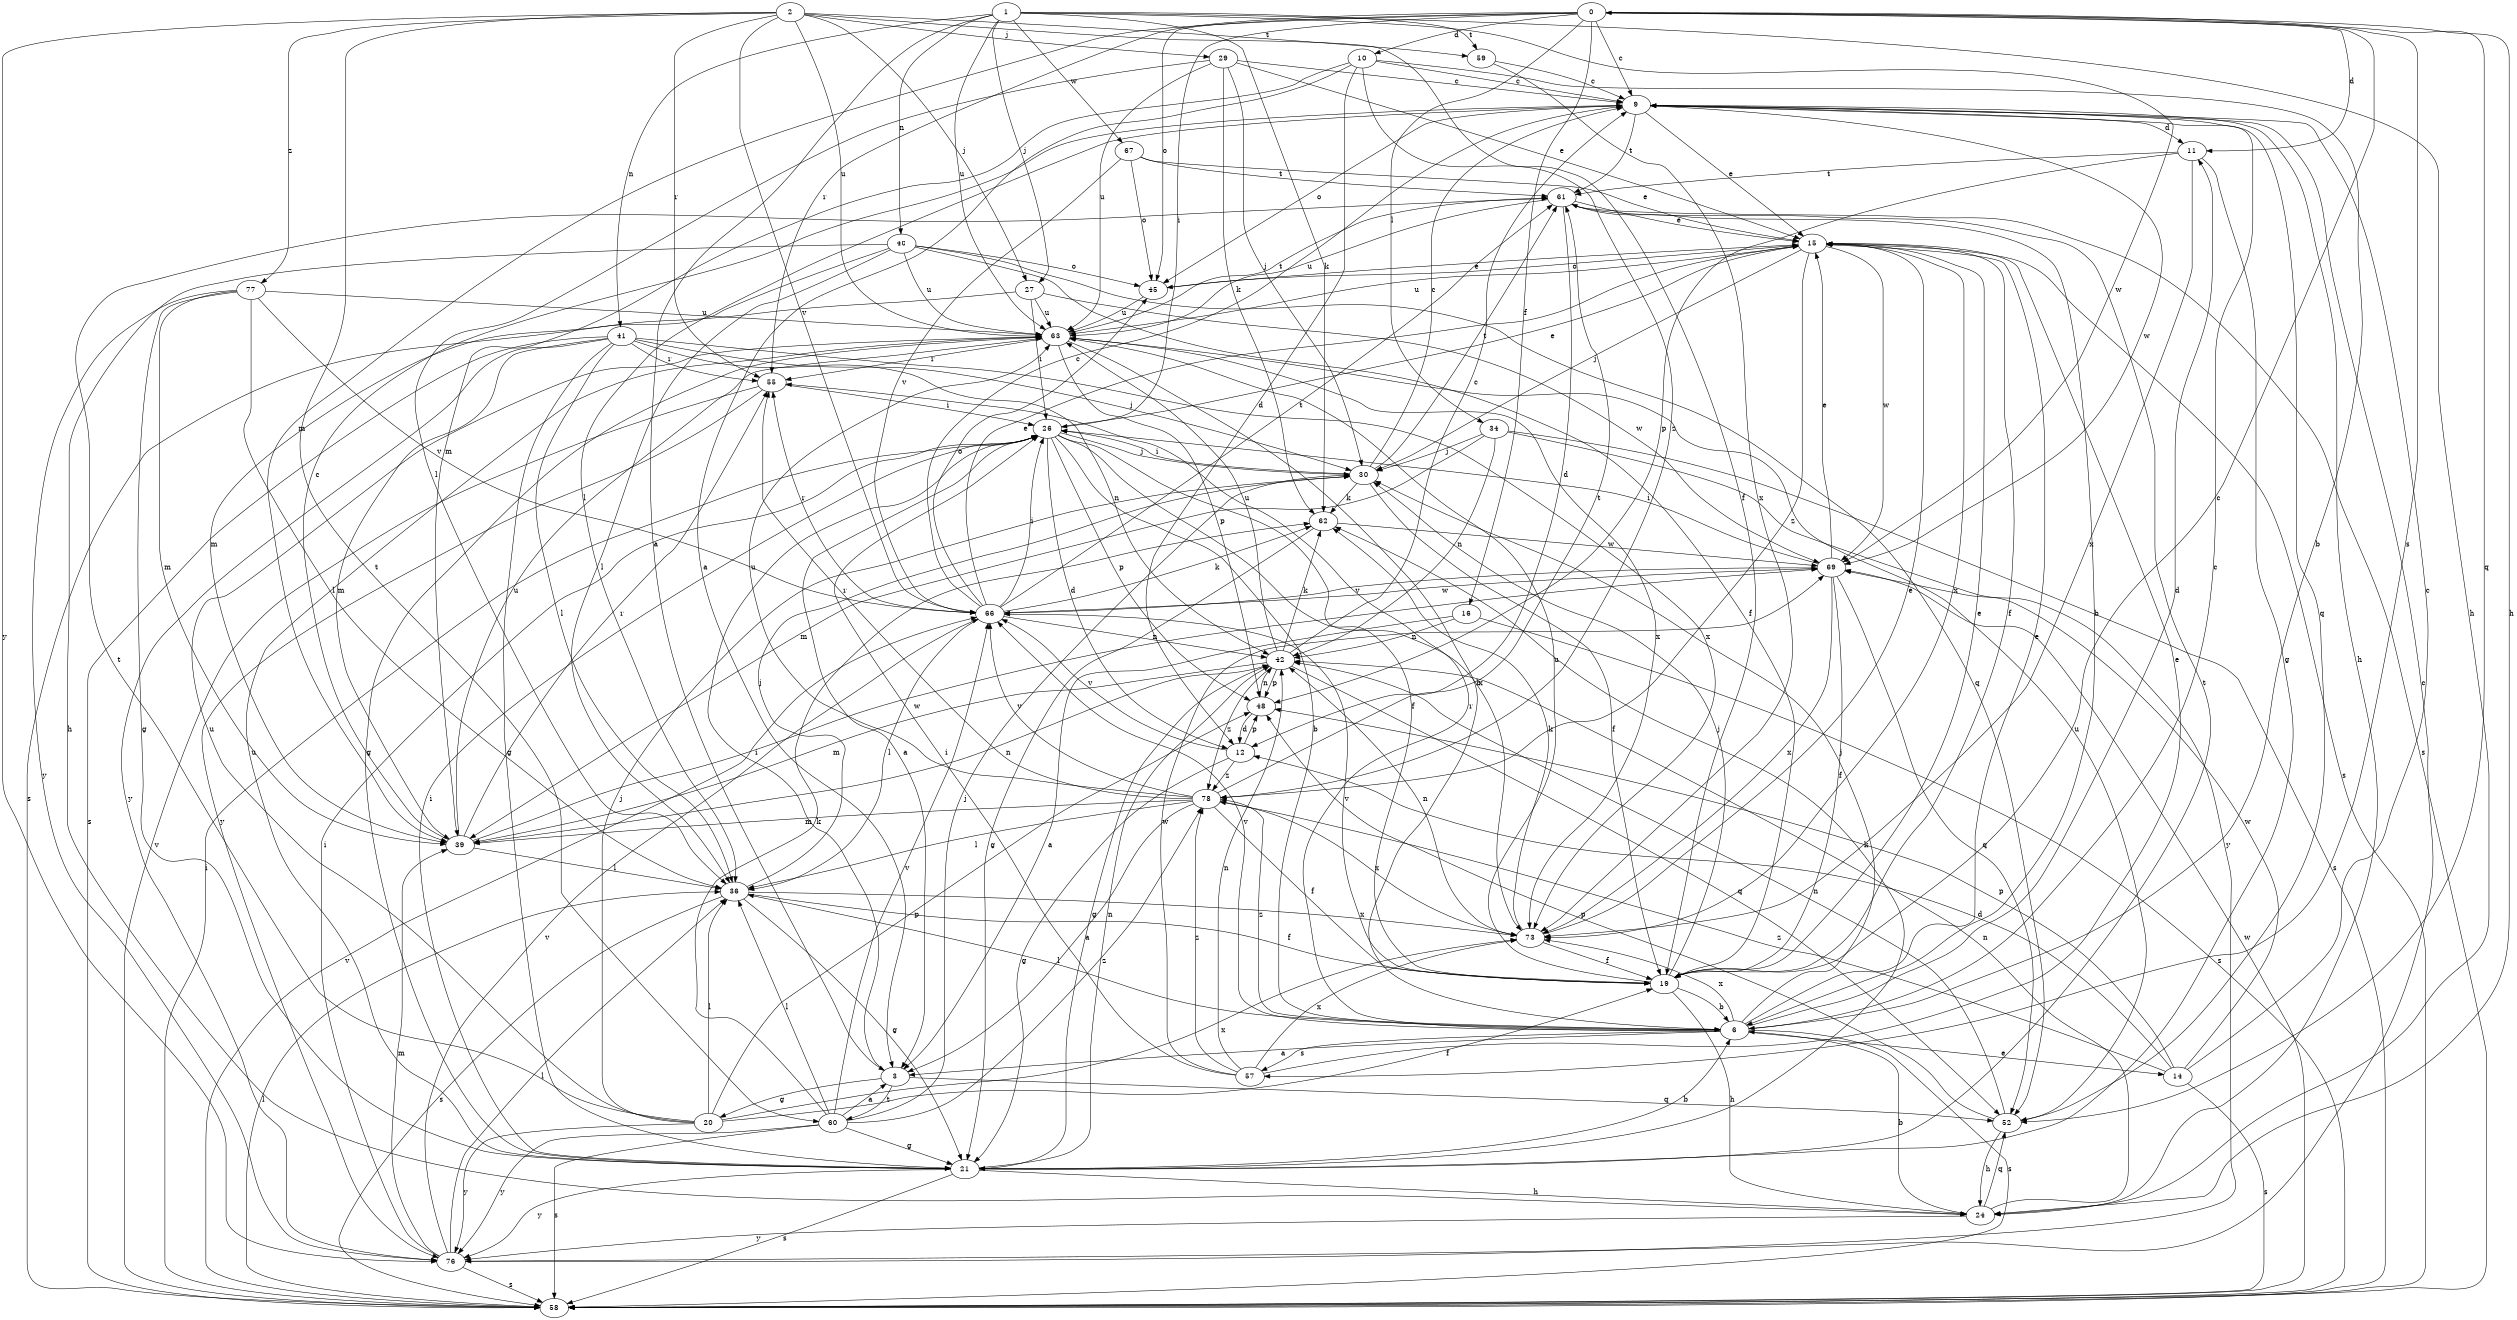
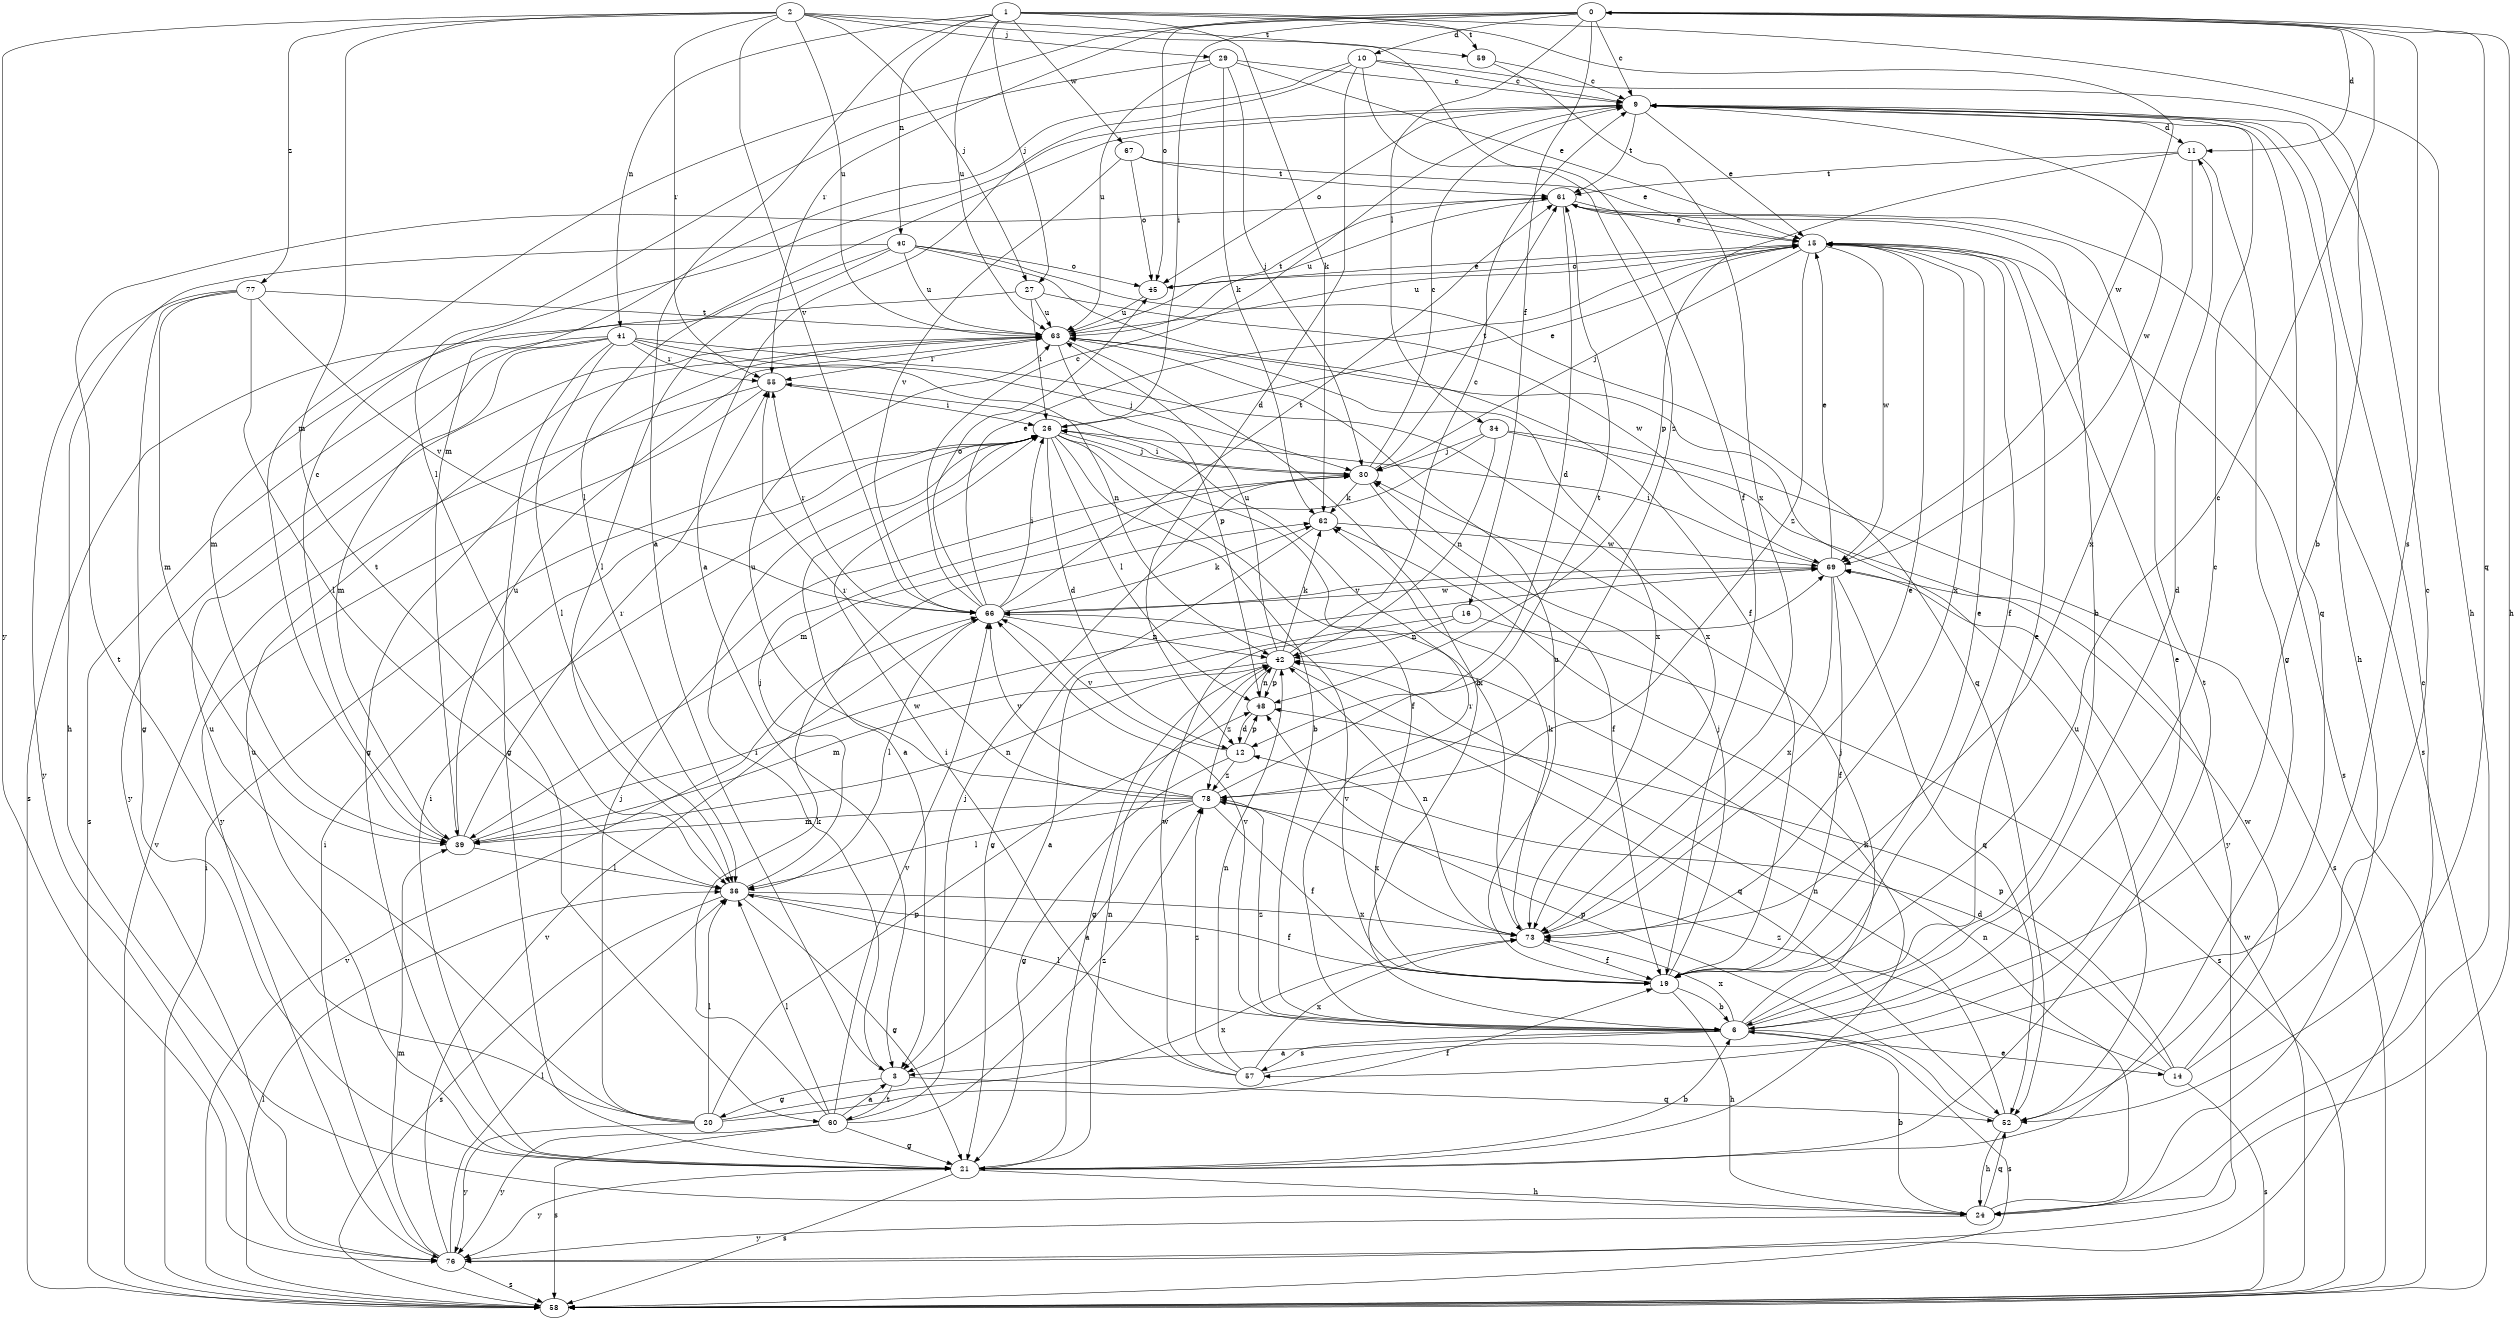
edge "77" -> "63": label "u" -> "t"
edge "26" -> "48": label "p" -> "l"
